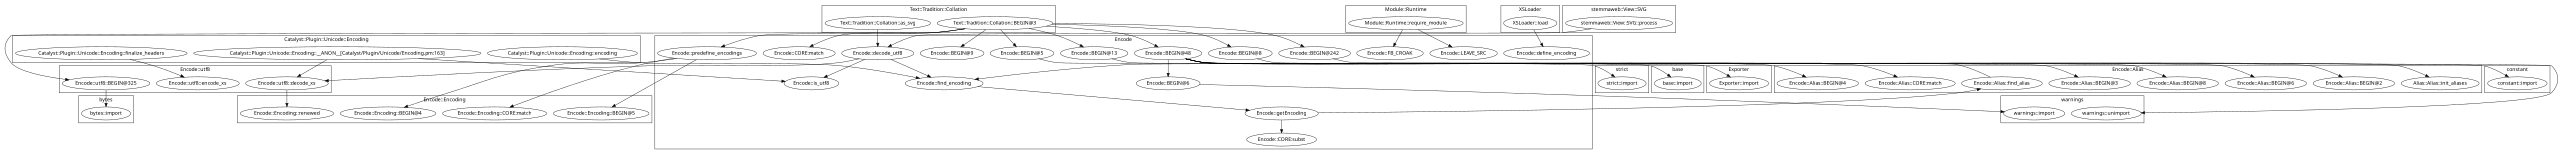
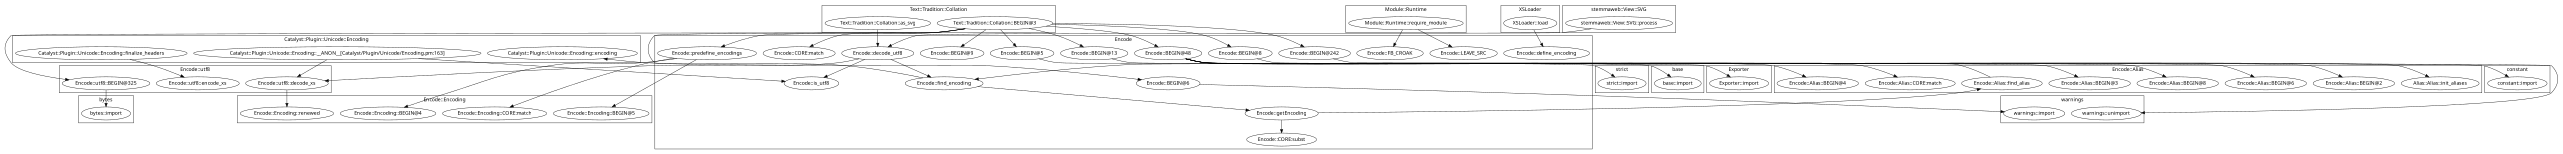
edge "Catalyst::Plugin::Unicode::Encoding::encoding" -> "Encode::find_encoding": reversed
edge "Encode::BEGIN@48" -> "Encode::BEGIN@6": now "Text::Tradition::Collation::BEGIN@3" -> "Encode::BEGIN@6"
